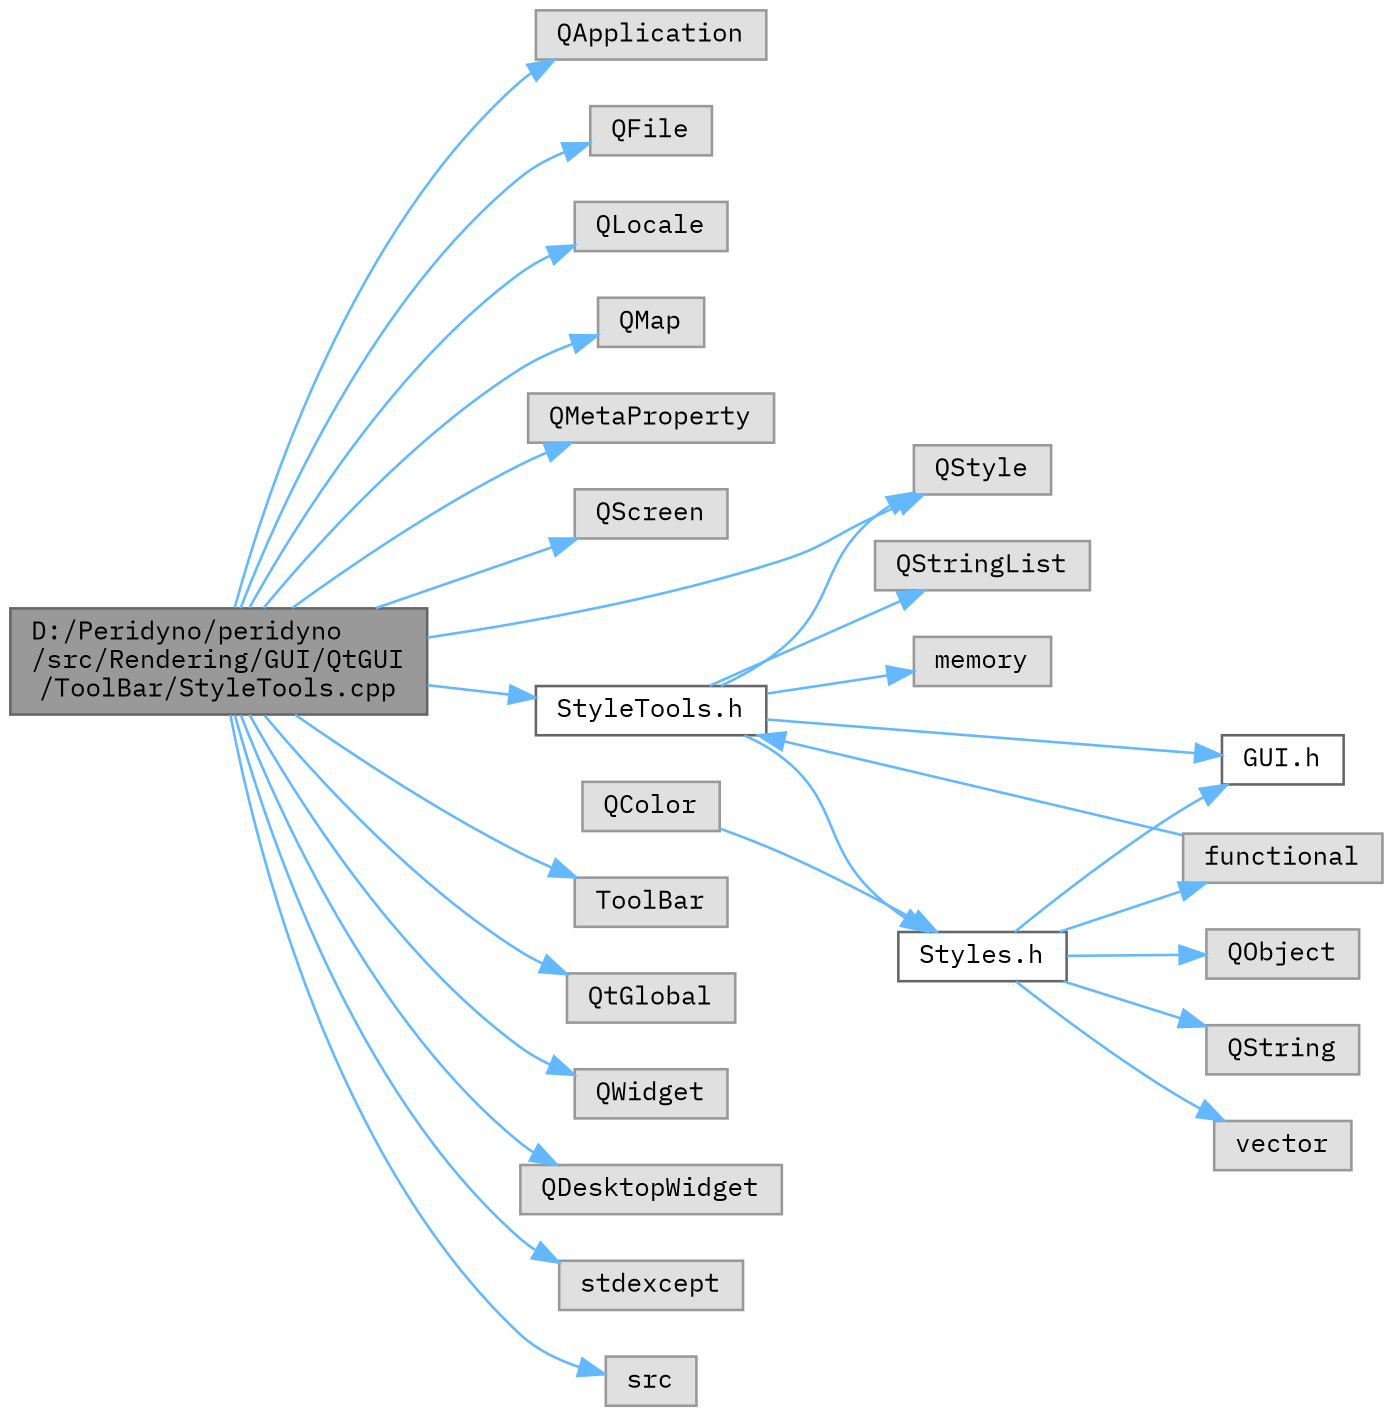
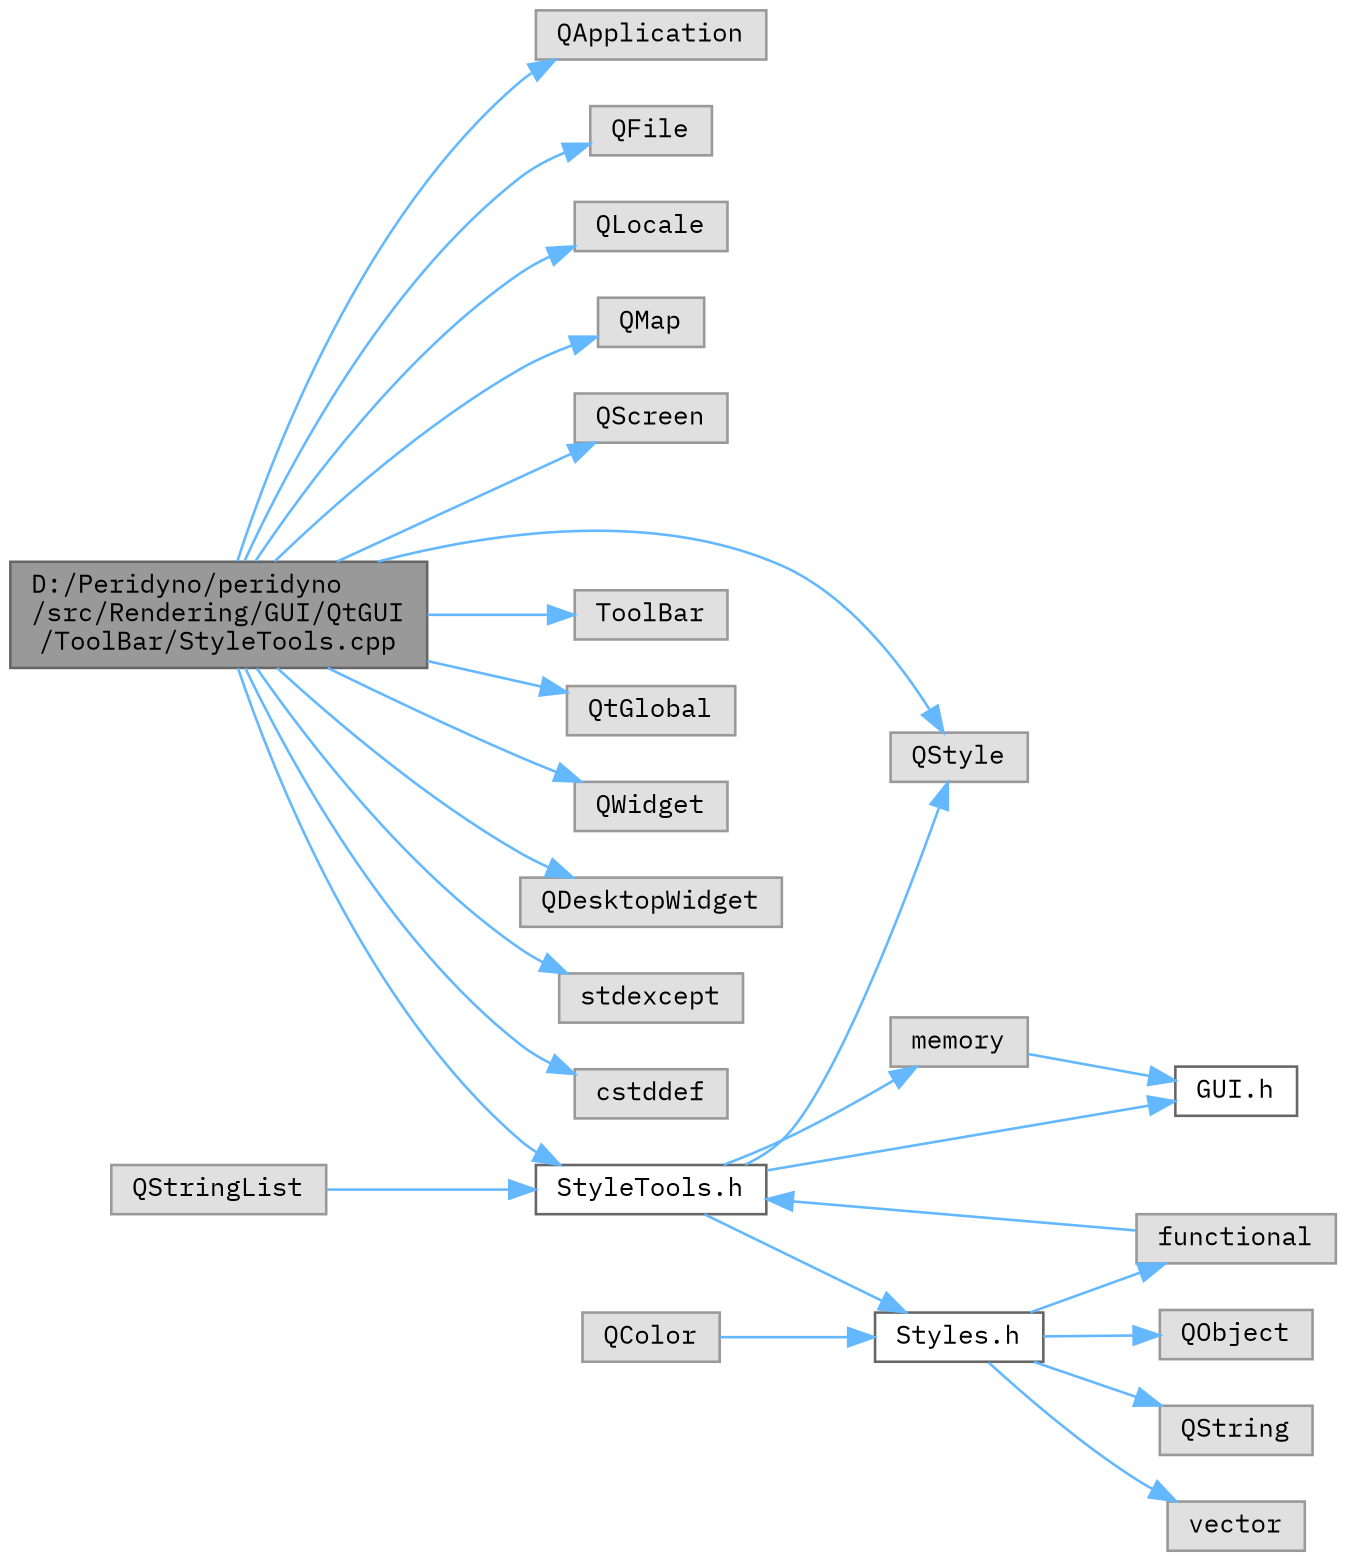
node "QMetaProperty": removed
edge "StyleTools.h" -> "QStringList": reversed
edge "Styles.h" -> "GUI.h": now "memory" -> "GUI.h"
node "src": label "src" -> "cstddef"
